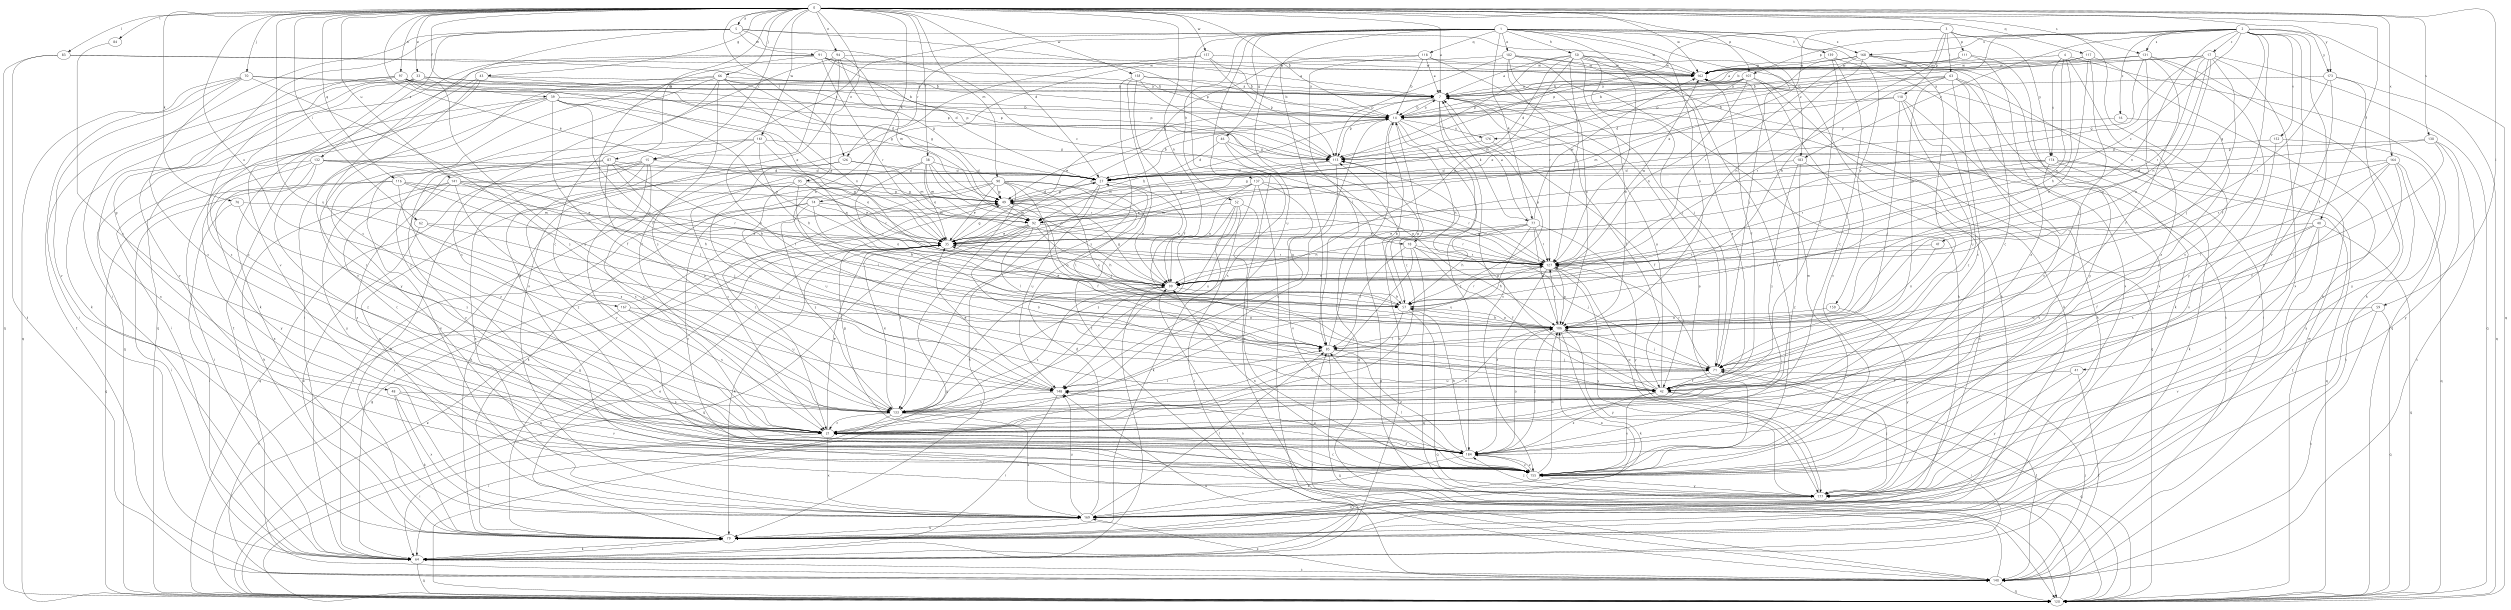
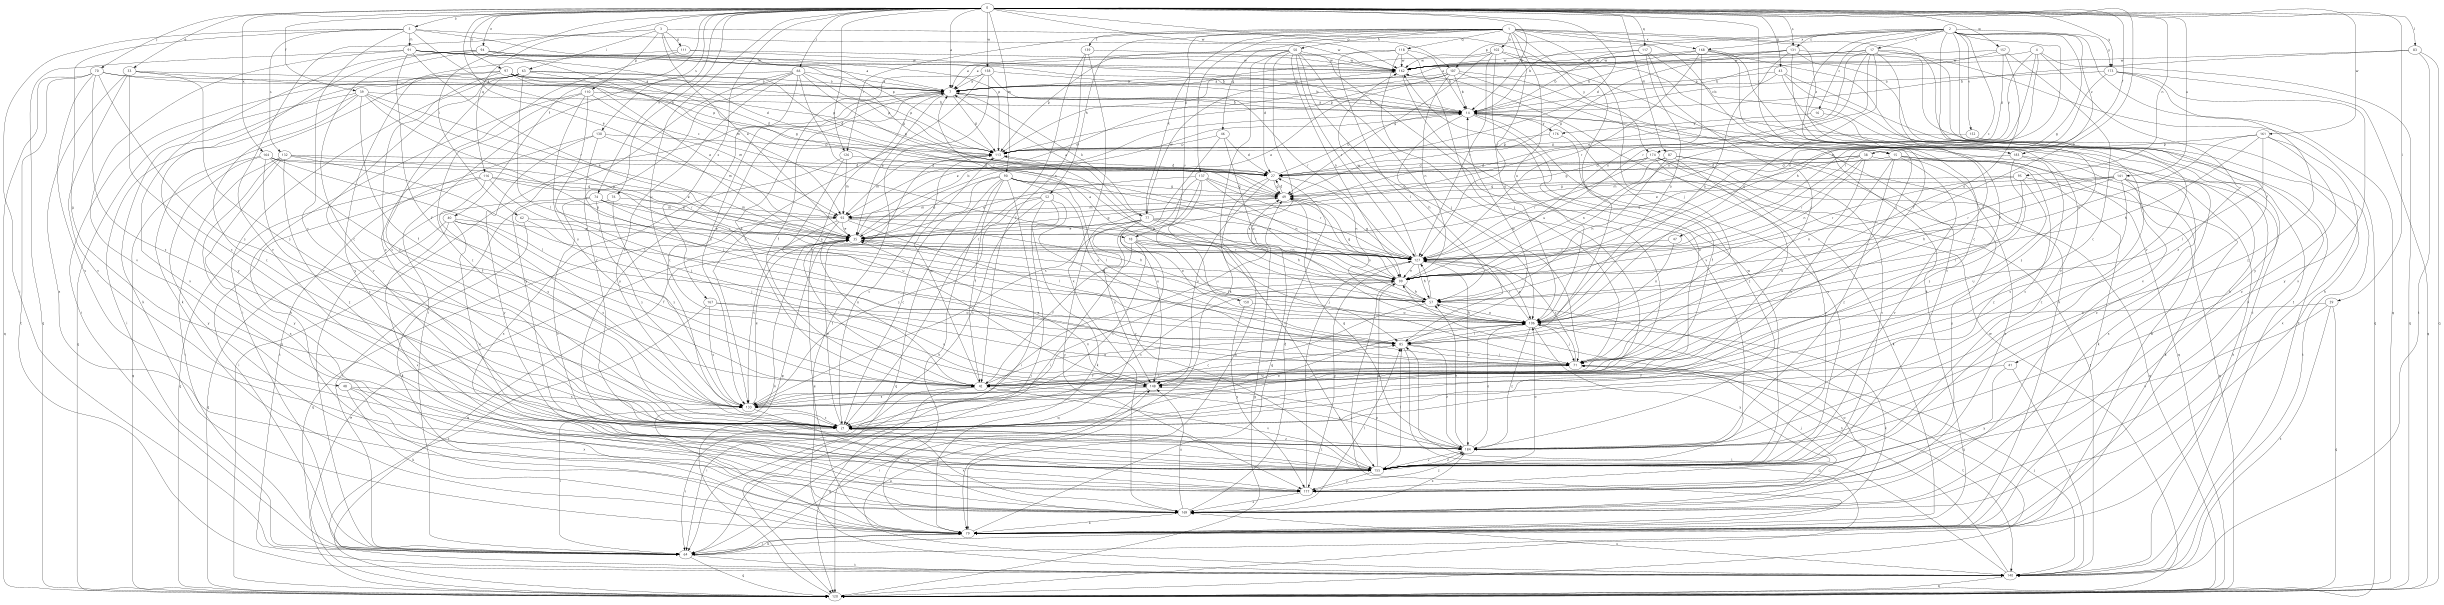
node "84": removed
edge "3" -> "57": removed, label "h"
edge "152" -> "155": removed, label "v"
